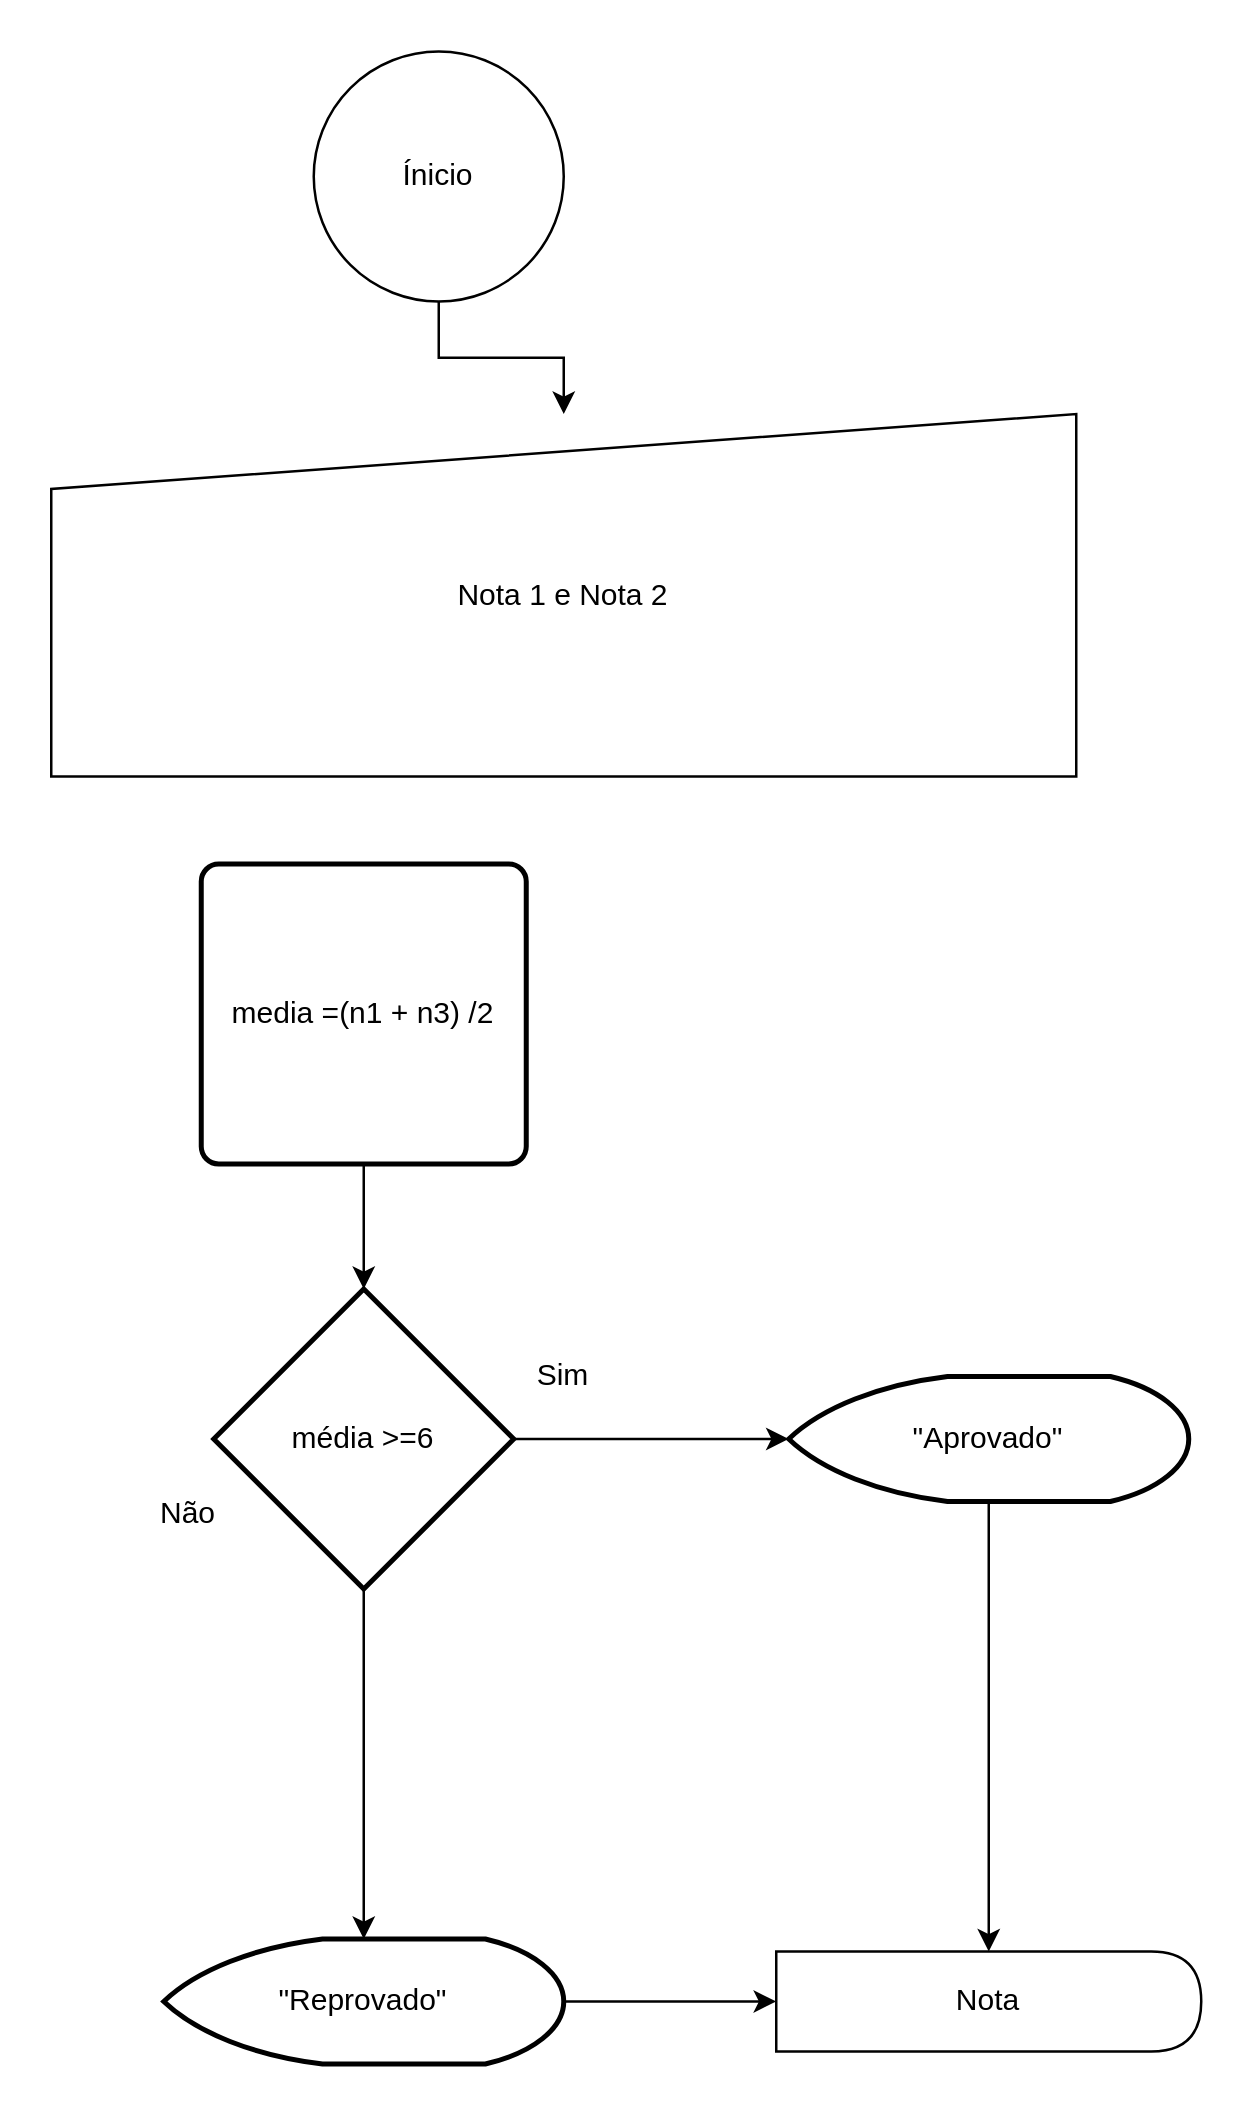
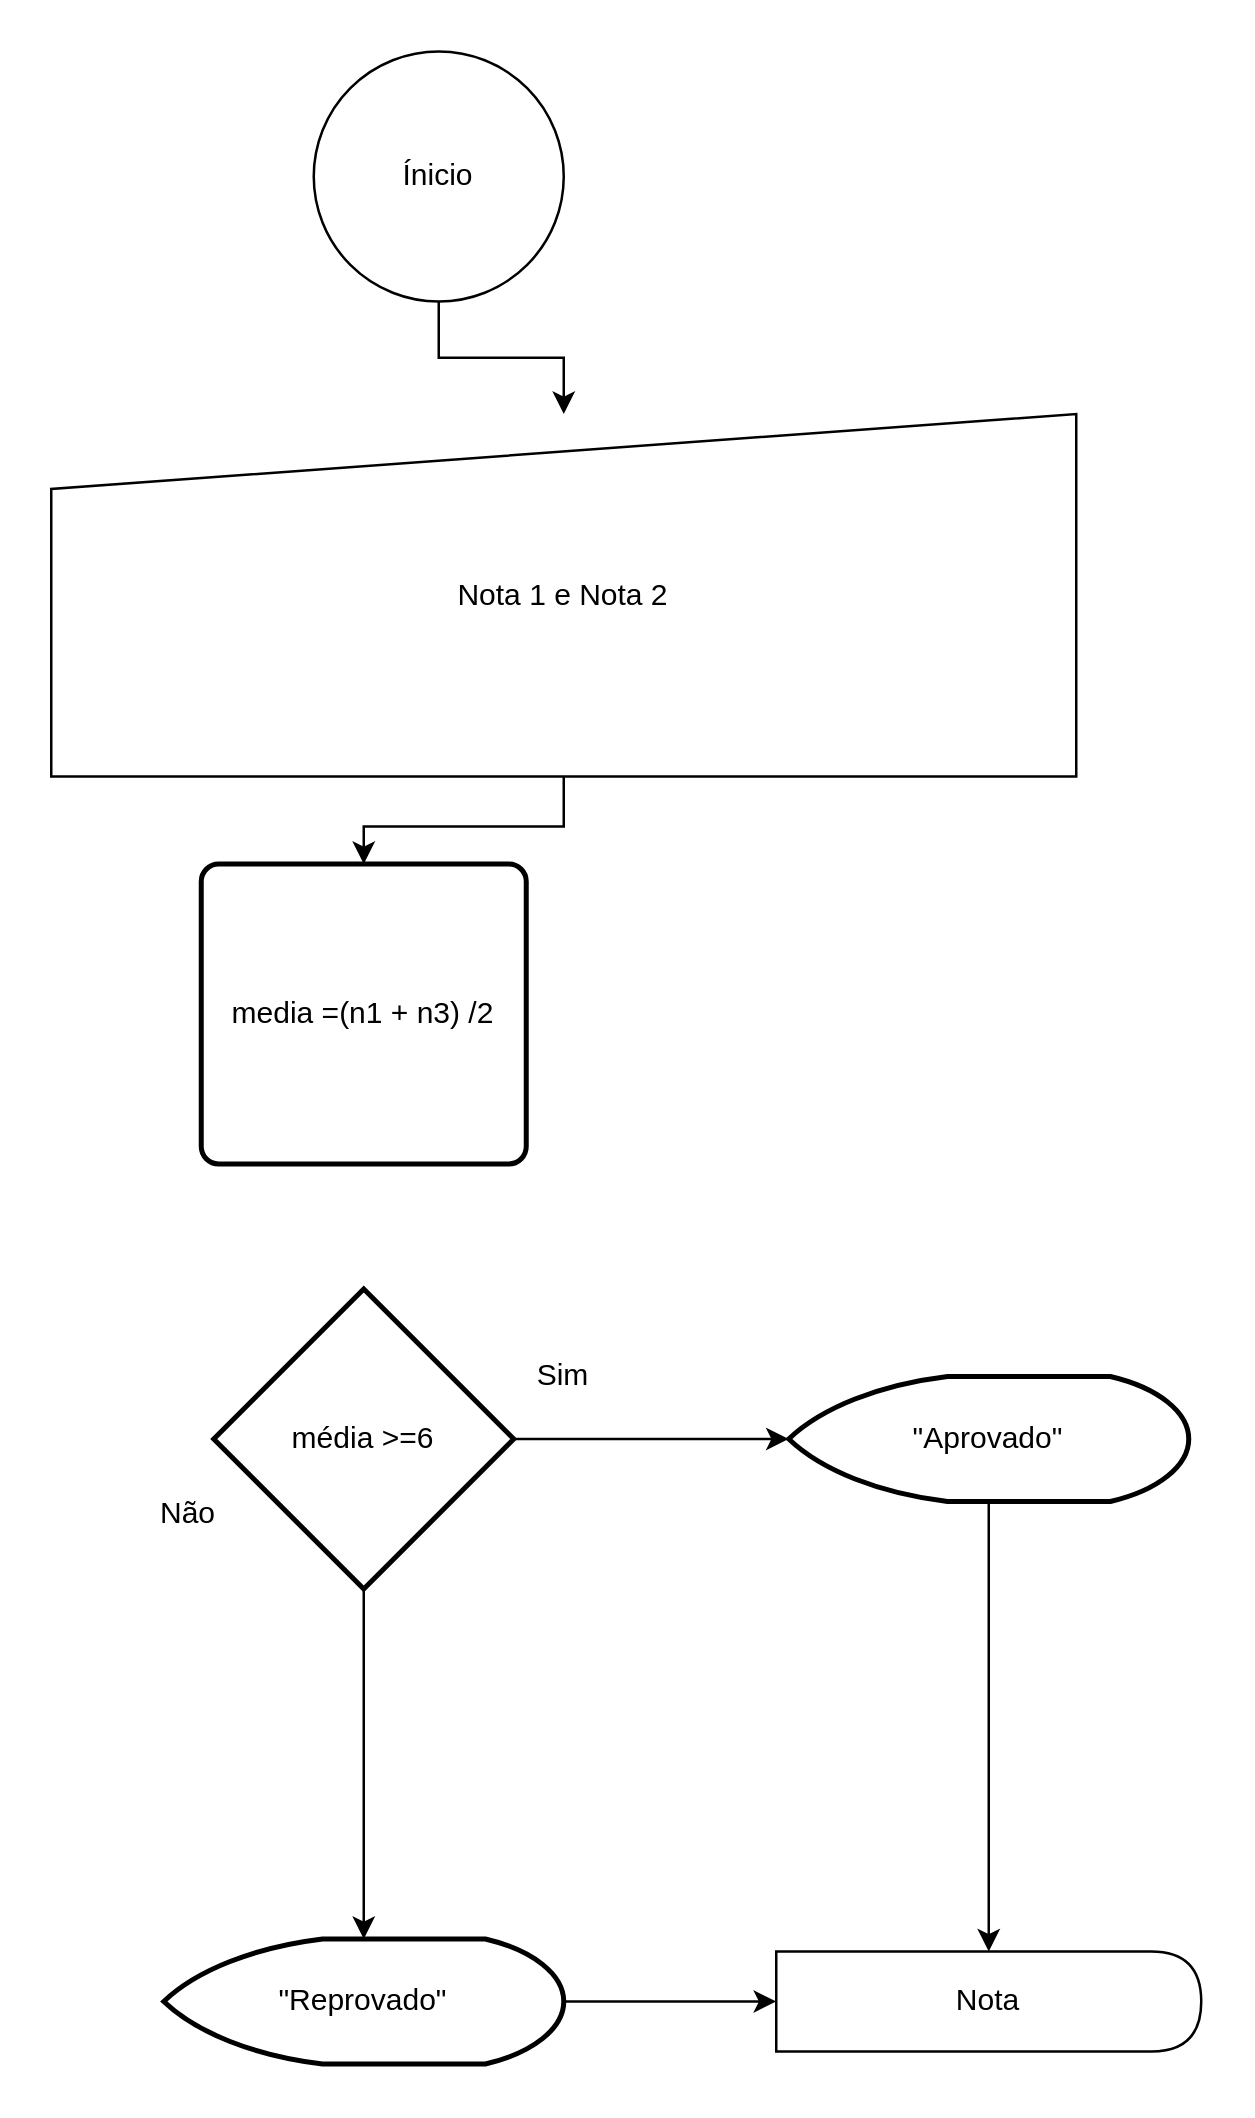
edge "Nota 1 e Nota 2" -> "media =(n1 + n3) /2": added
edge "media =(n1 + n3) /2" -> "média >=6": removed
